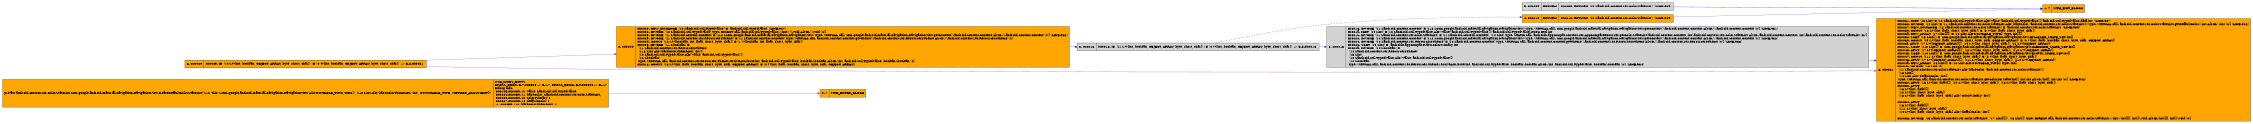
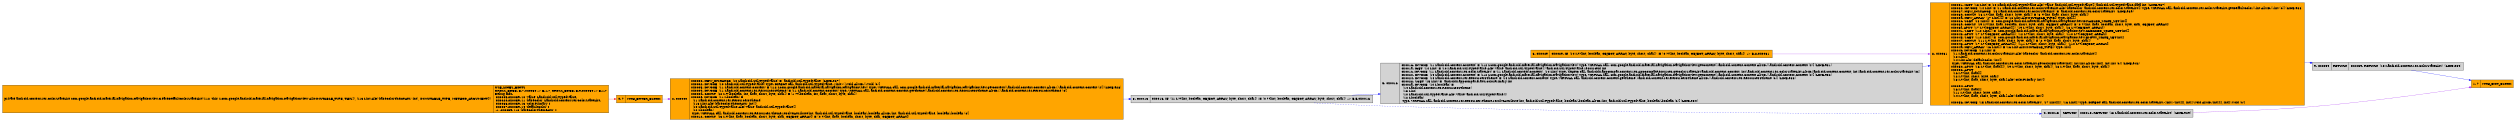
node "4: 0x0015": fillcolor orange -> lightgrey
edge "6: 0x002e" -> "2: 0x0000": now "0: ?" -> "2: 0x0000"
edge "8: 0x0031" -> "9: 0x0059": added
